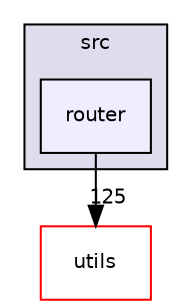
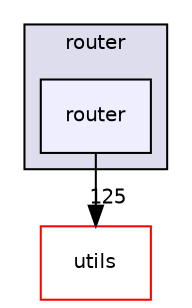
cluster "src": label "src" -> "router"
